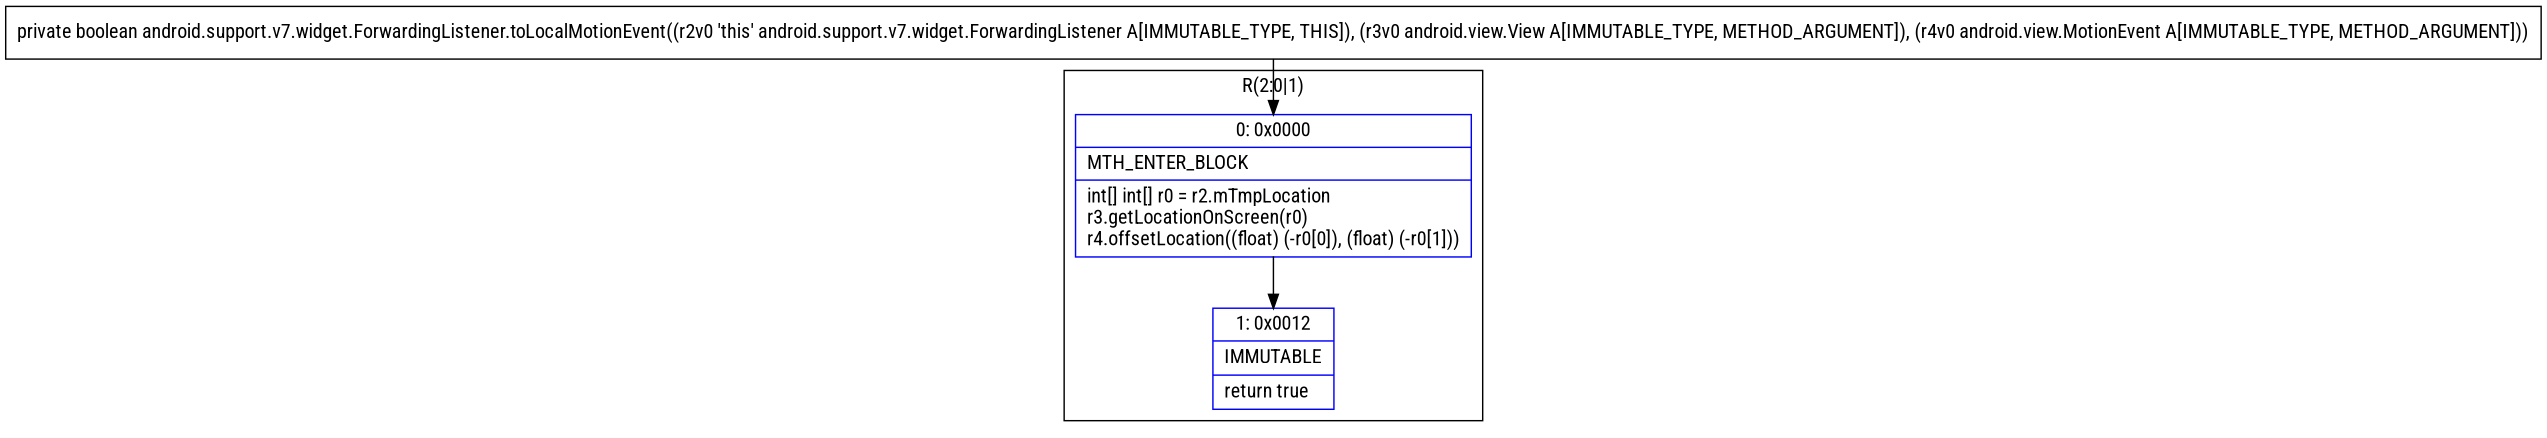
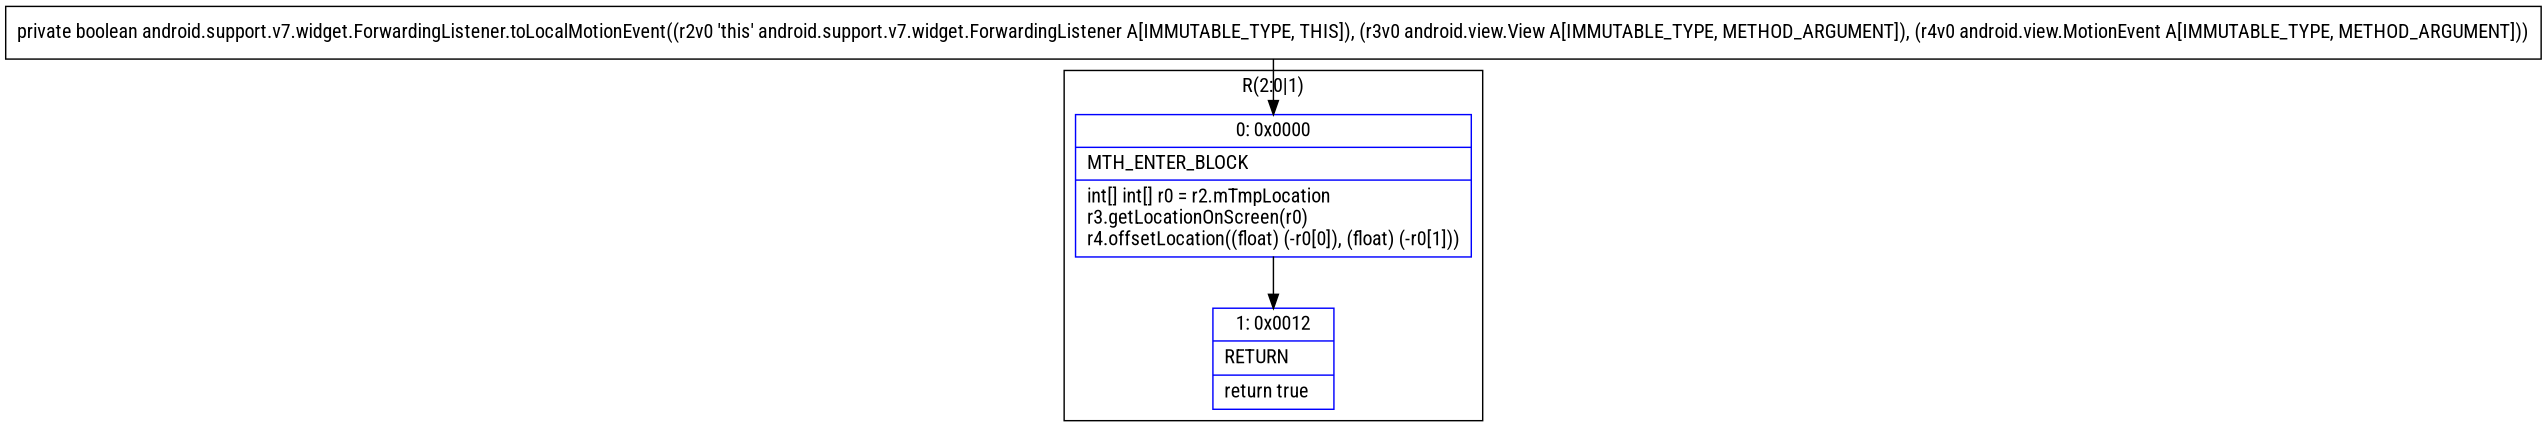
node "1: 0x0012": text "IMMUTABLE" -> "RETURN"
